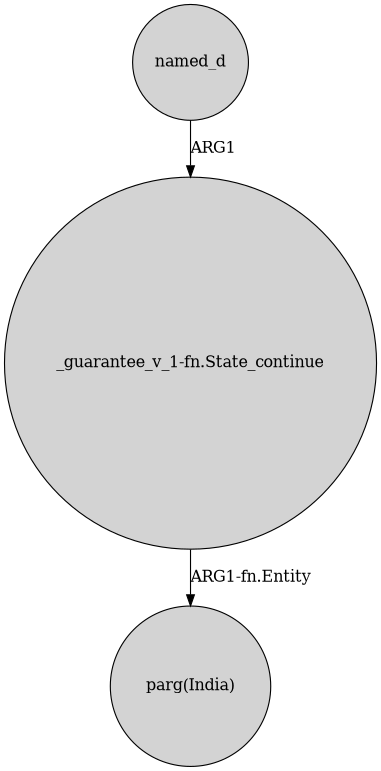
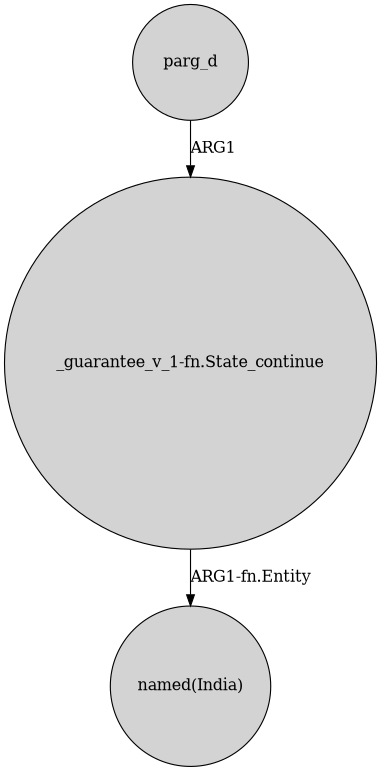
node "named_d": label "named_d" -> "parg_d"
node "parg(India)": label "parg(India)" -> "named(India)"
